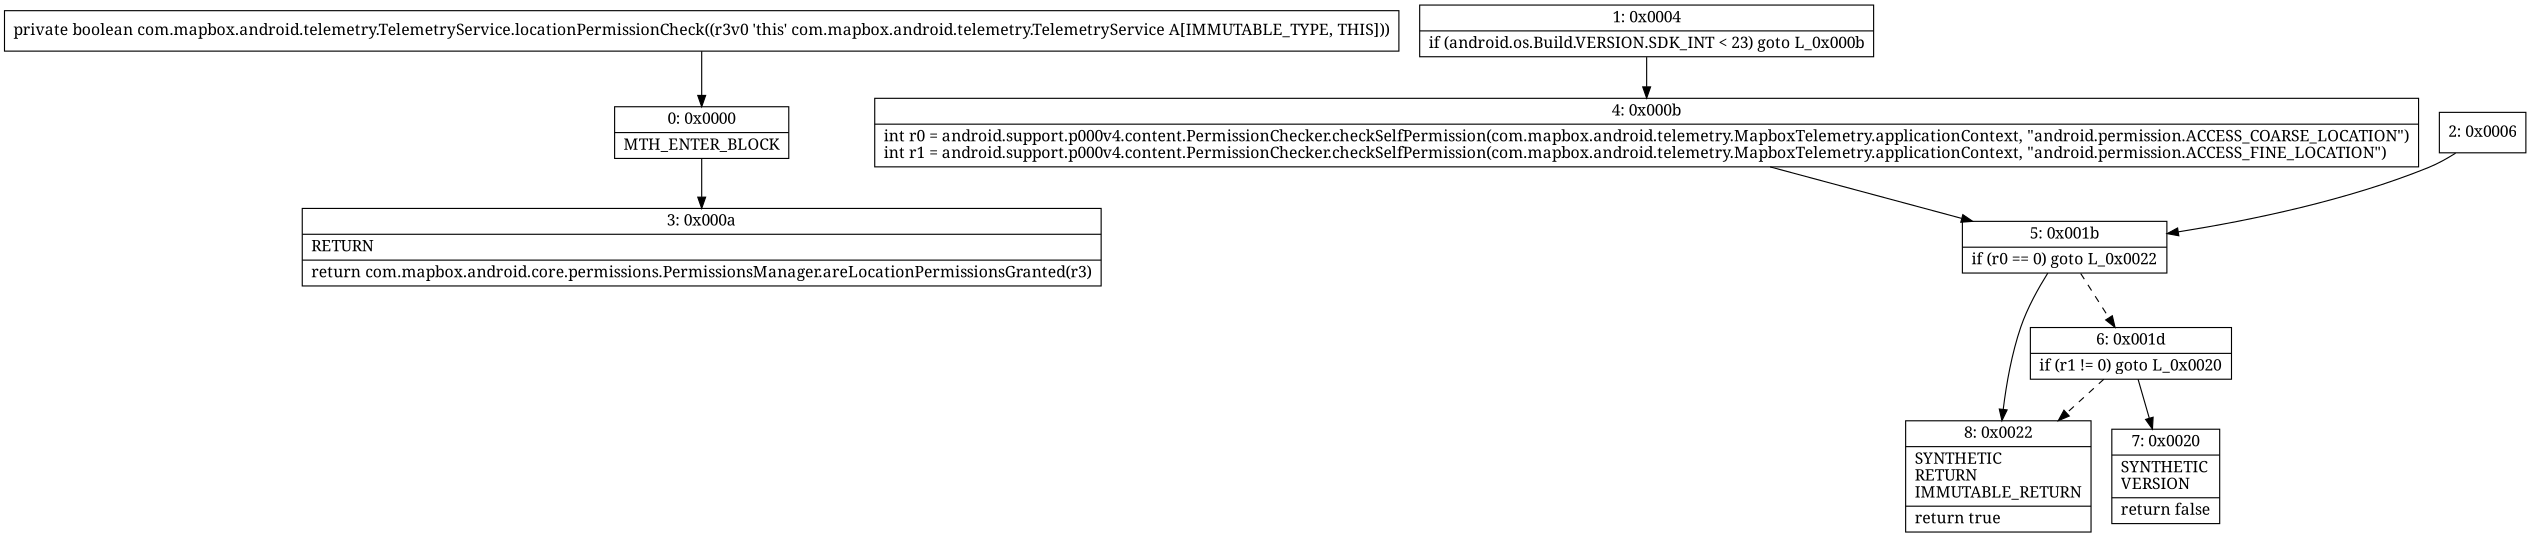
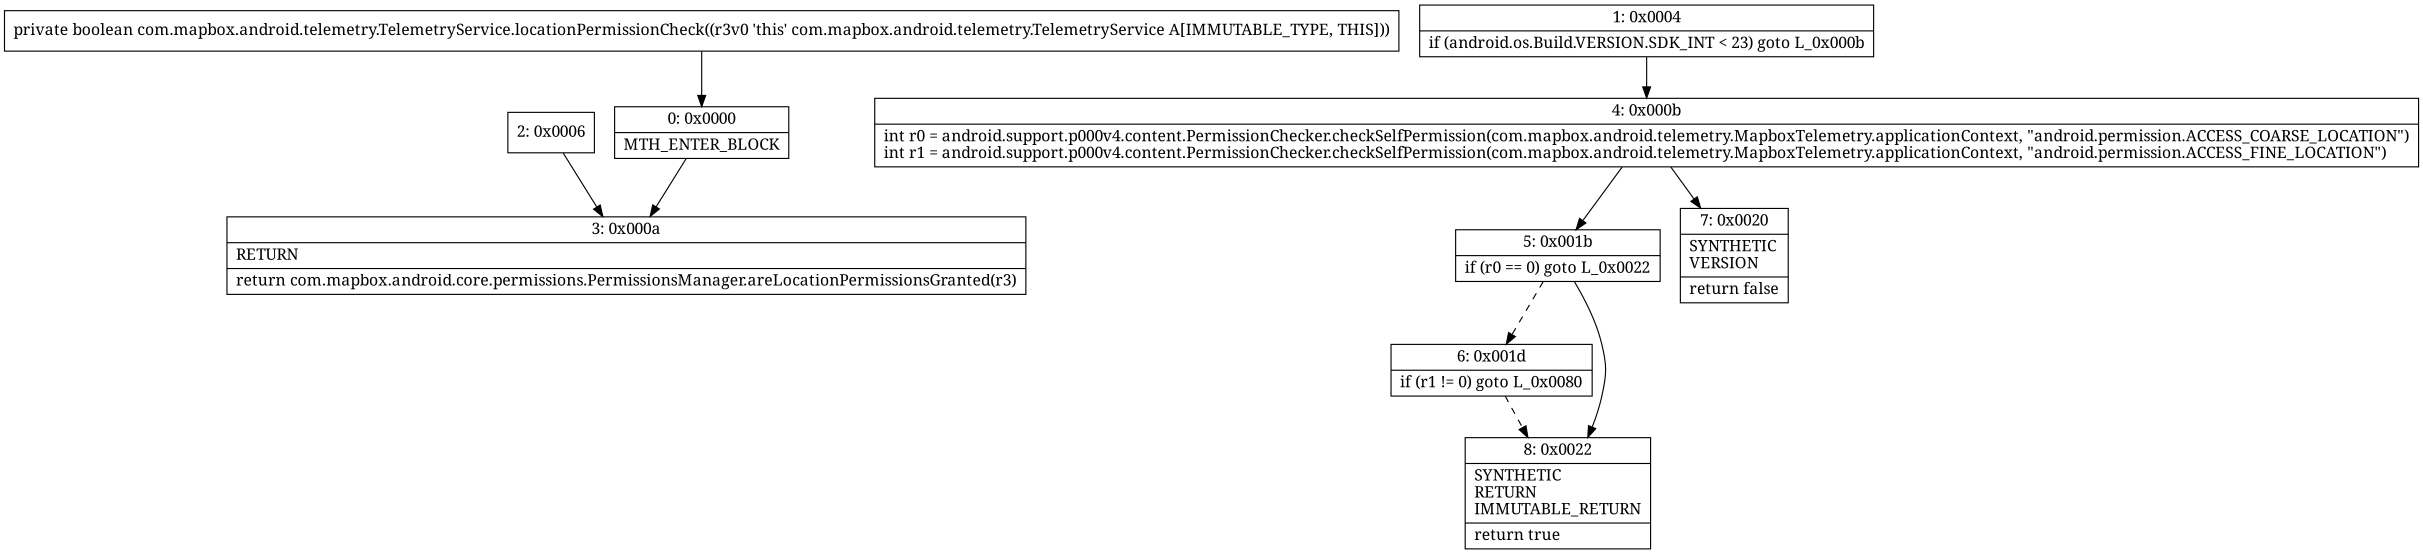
edge "2: 0x0006" -> "5: 0x001b": now "2: 0x0006" -> "3: 0x000a"
node "6: 0x001d": text "if (r1 != 0) goto L_0x0020" -> "if (r1 != 0) goto L_0x0080"
edge "6: 0x001d" -> "7: 0x0020": now "4: 0x000b" -> "7: 0x0020"
